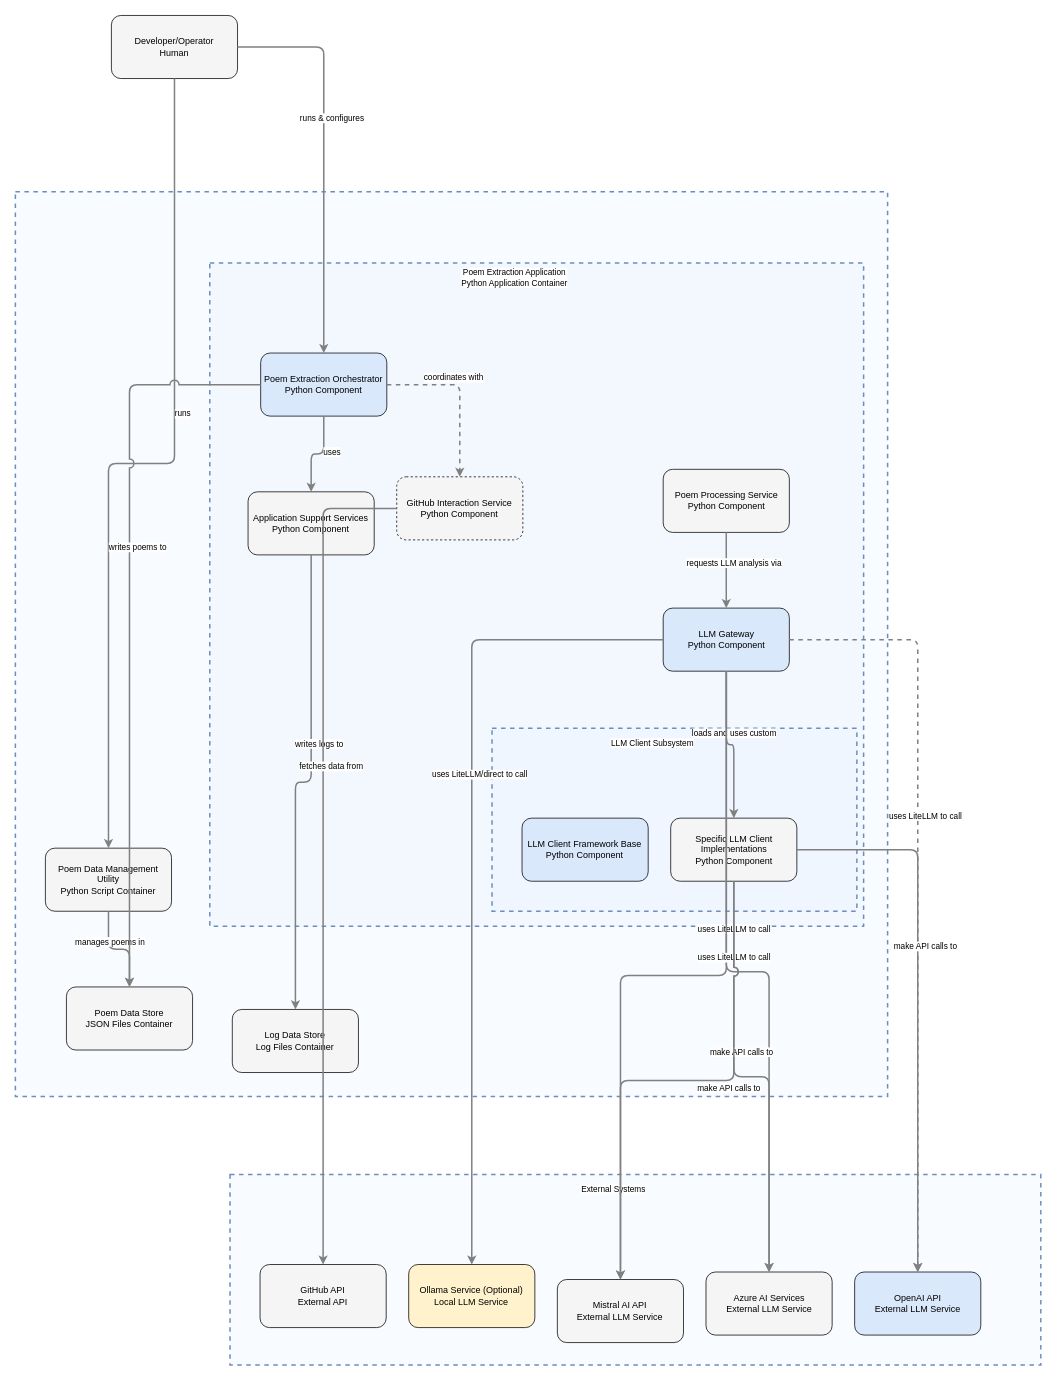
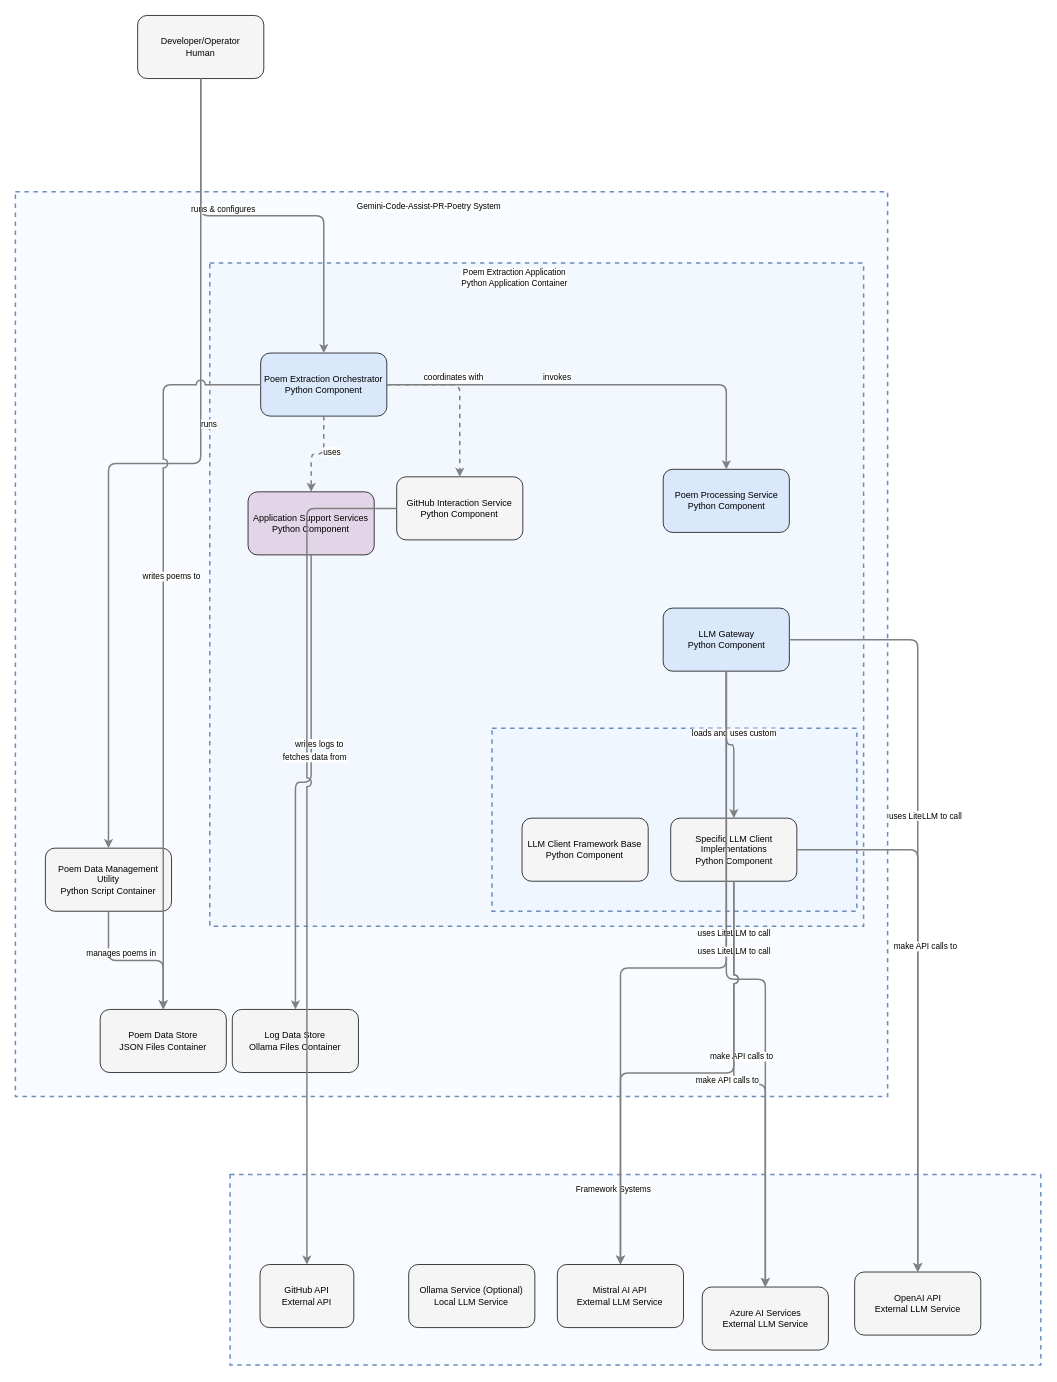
node "Developer/Operator Human": moved (174, 47) -> (201, 47)
node "Gemini-Code-Assist-PR-Poetry System": added
edge "Poem Extraction Orchestrator Python Component" -> "Poem Processing Service Python Component": added, label "invokes"
edge "Poem Extraction Orchestrator Python Component" -> "Application Support Services Python Component": style solid -> dashed
node "Poem Processing Service Python Component": fillcolor #f5f5f5 -> #dae8fc
node "GitHub Interaction Service Python Component": style dashed -> solid
node "Application Support Services Python Component": fillcolor #f5f5f5 -> #e1d5e7
edge "Poem Processing Service Python Component" -> "LLM Gateway Python Component": removed, label "requests LLM analysis via"
edge "LLM Gateway Python Component" -> "OpenAI API External LLM Service": style dashed -> solid
node "LLM Client Subsystem": removed
node "LLM Client Framework Base Python Component": fillcolor #dae8fc -> #f5f5f5
edge "LLM Gateway Python Component" -> "Ollama Service (Optional) Local LLM Service": removed, label "uses LiteLLM/direct to call"
node "Poem Data Store JSON Files Container": moved (129, 1018) -> (163, 1041)
node "Log Data Store Log Files Container": label "Log Data Store Log Files Container" -> "Log Data Store Ollama Files Container"
node "External Systems": label "External Systems" -> "Framework Systems"
node "GitHub API External API": size 126x63 -> 94x63
node "Ollama Service (Optional) Local LLM Service": fillcolor #fff2cc -> #f5f5f5
node "Azure AI Services External LLM Service": moved (769, 1303) -> (765, 1318)
node "OpenAI API External LLM Service": fillcolor #dae8fc -> #f5f5f5
node "Mistral AI API External LLM Service": moved (620, 1311) -> (620, 1296)
